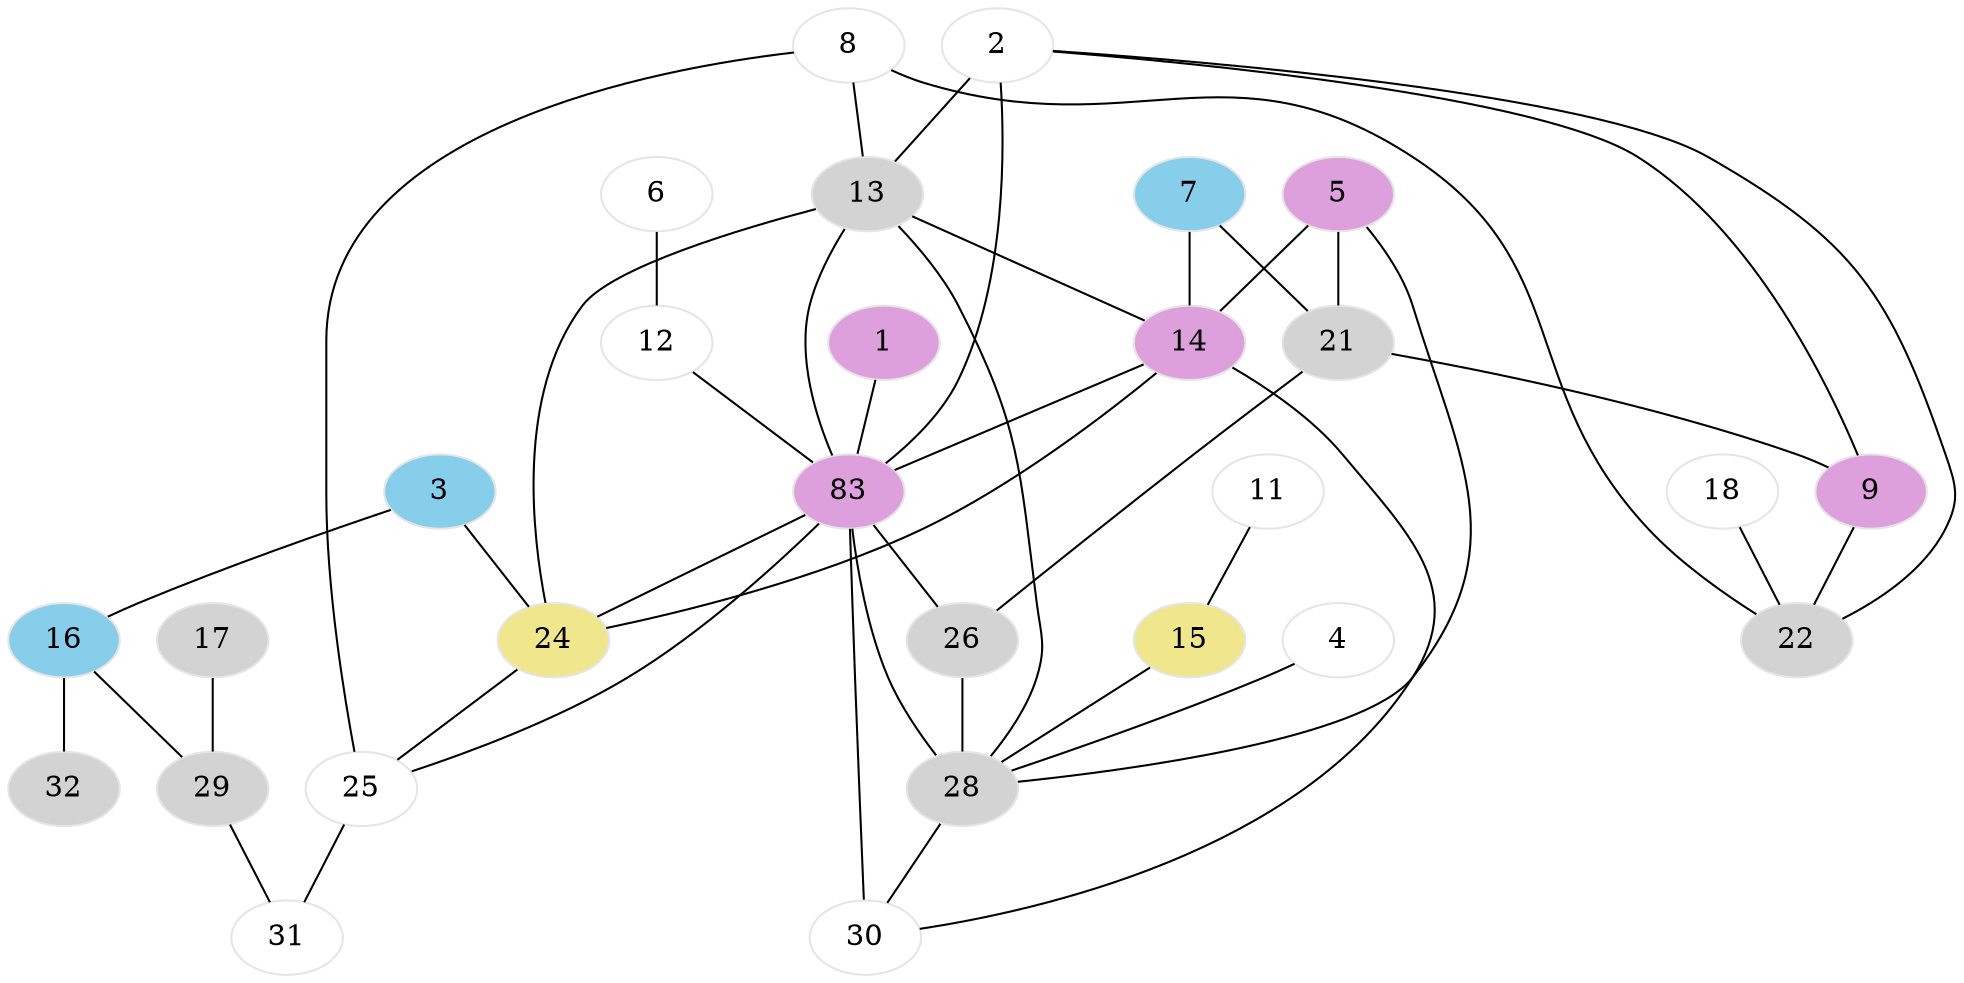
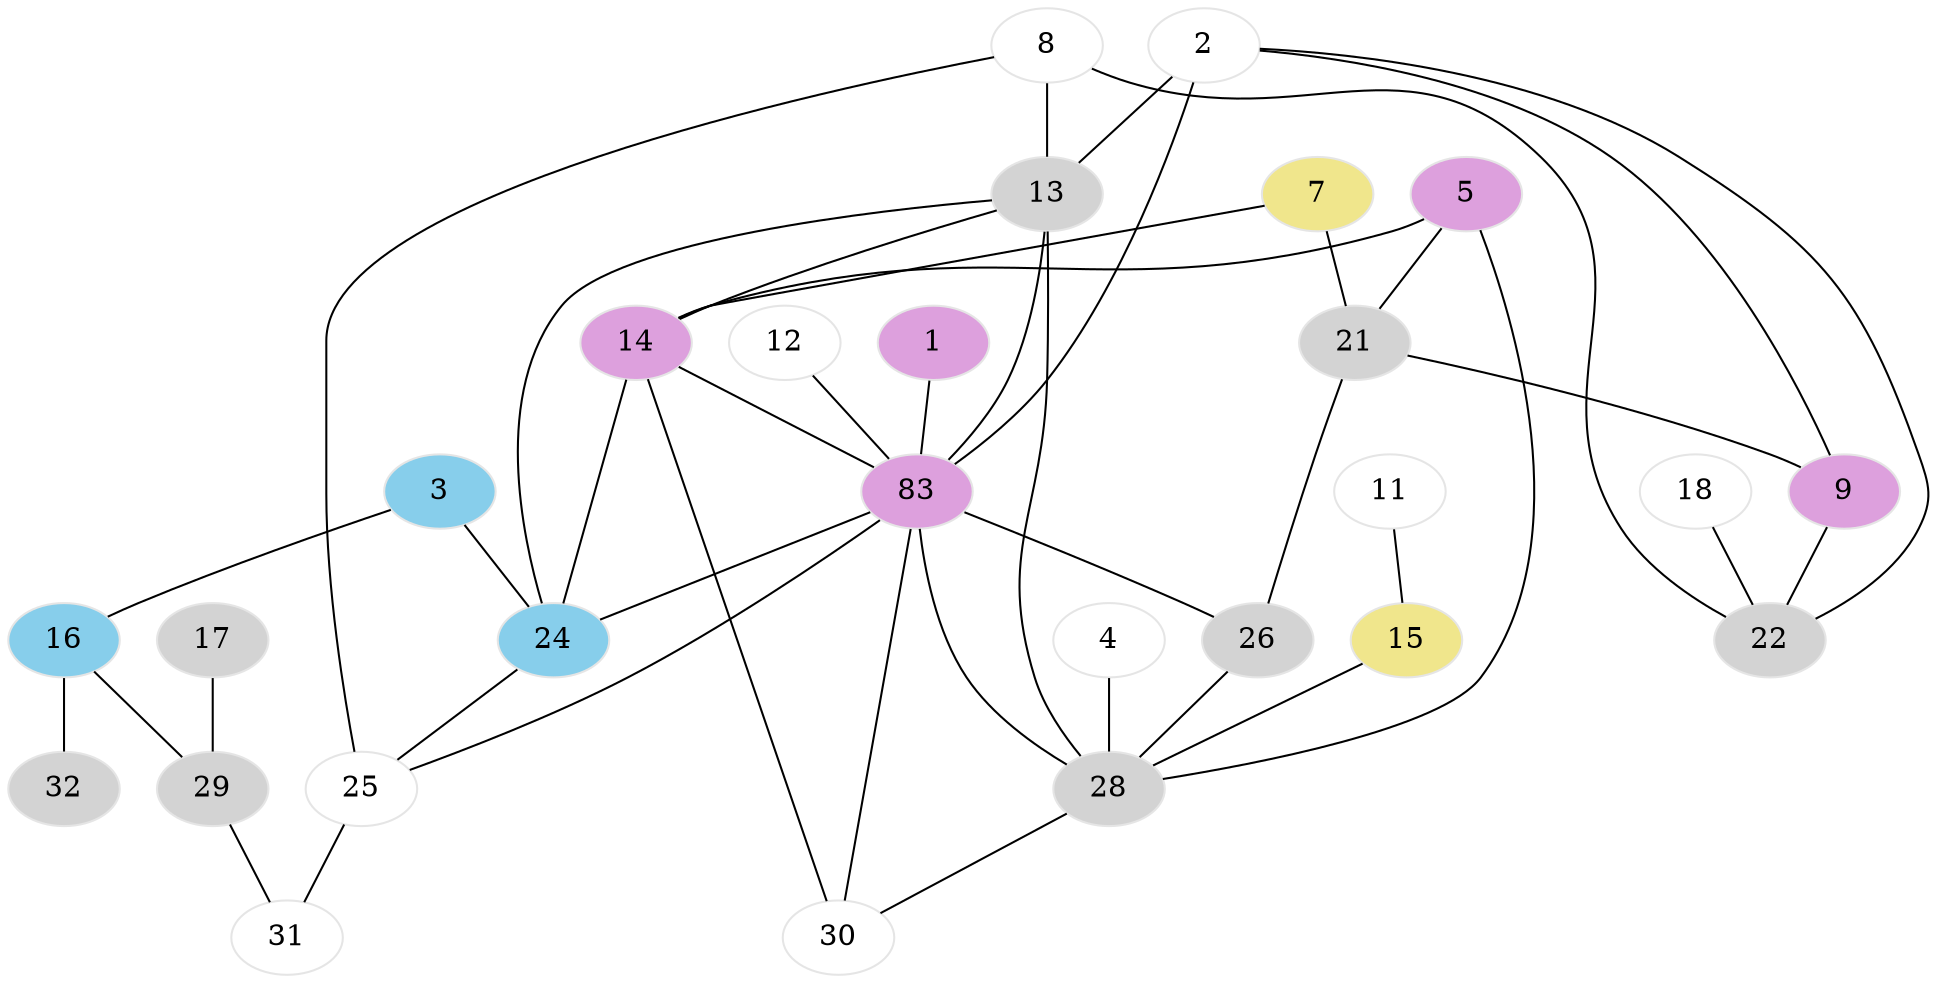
node "6": removed
node "7": fillcolor skyblue -> khaki
node "24": fillcolor khaki -> skyblue
